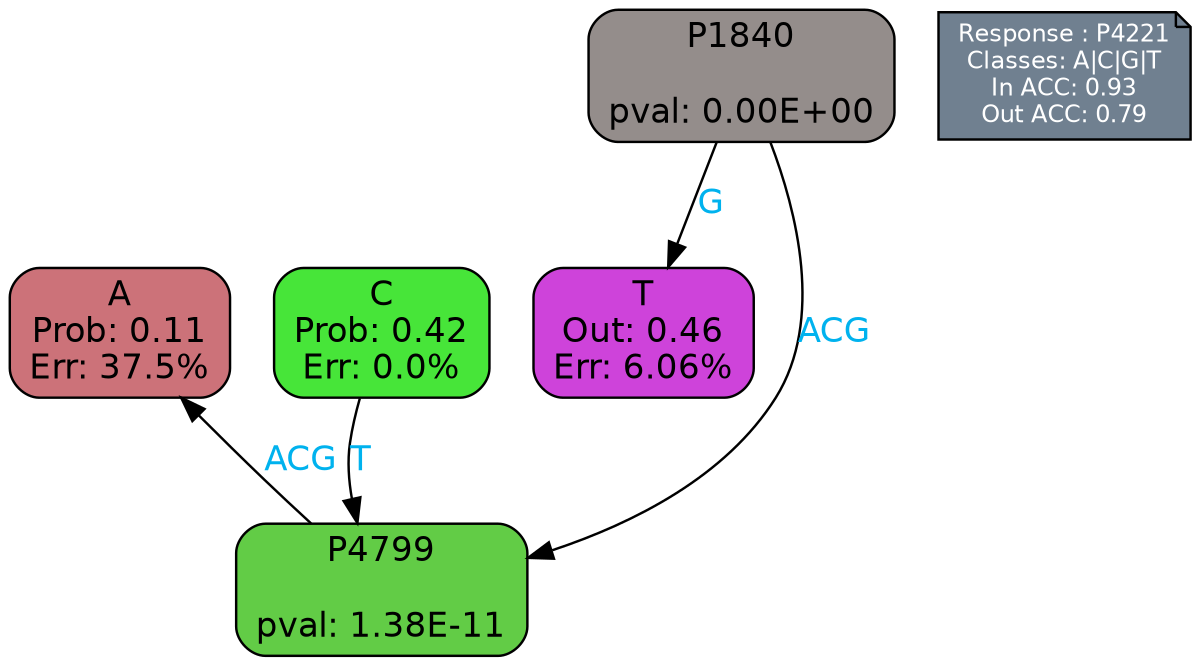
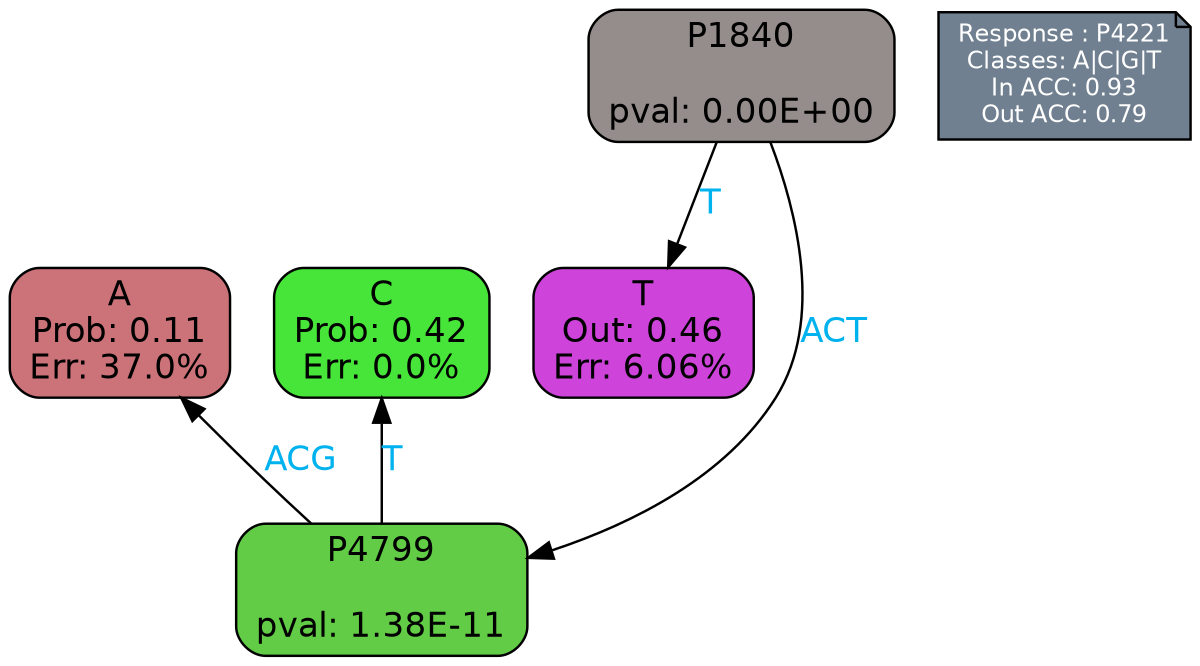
edge "P1840 pval: 0.00E+00" -> "T Out: 0.46 Err: 6.06%": label "G" -> "T"
node "A Prob: 0.11 Err: 37.5%": label "A Prob: 0.11 Err: 37.5%" -> "A Prob: 0.11 Err: 37.0%"
edge "P1840 pval: 0.00E+00" -> "P4799 pval: 1.38E-11": label "ACG" -> "ACT"
edge "C Prob: 0.42 Err: 0.0%" -> "P4799 pval: 1.38E-11": reversed
